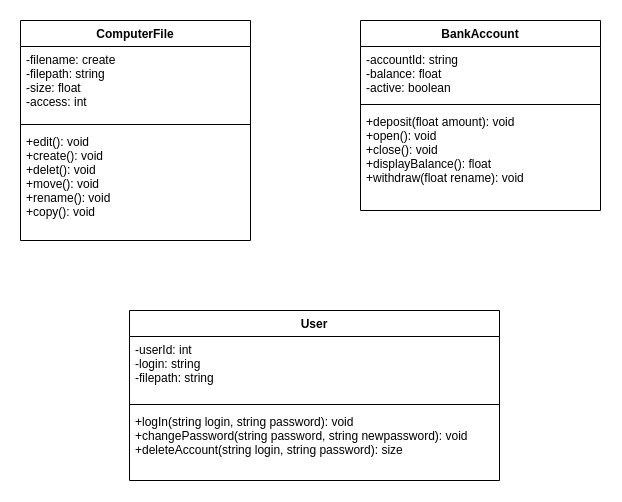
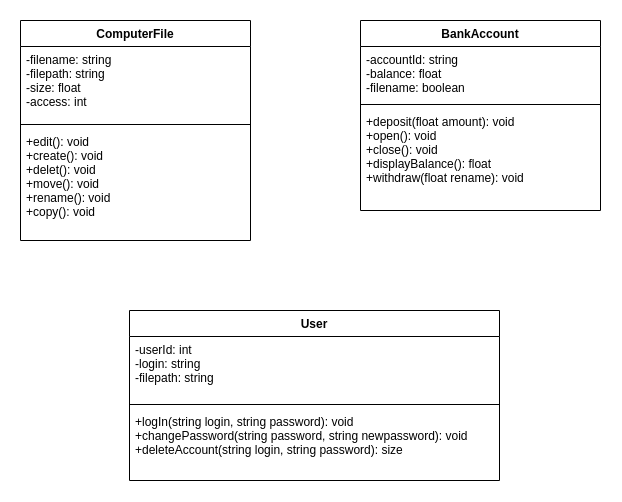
node "-filename: create -filepath: string -size: float -access: int": label "-filename: create -filepath: string -size: float -access: int" -> "-filename: string -filepath: string -size: float -access: int"
node "-accountId: string -balance: float -active: boolean": label "-accountId: string -balance: float -active: boolean" -> "-accountId: string -balance: float -filename: boolean"
